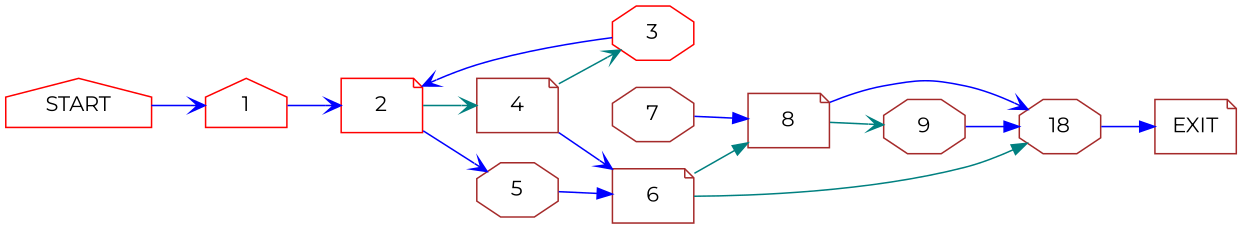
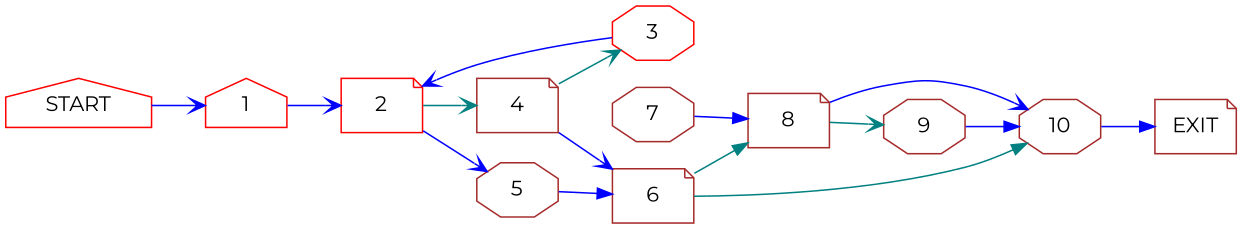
node "18": label "18" -> "10"
